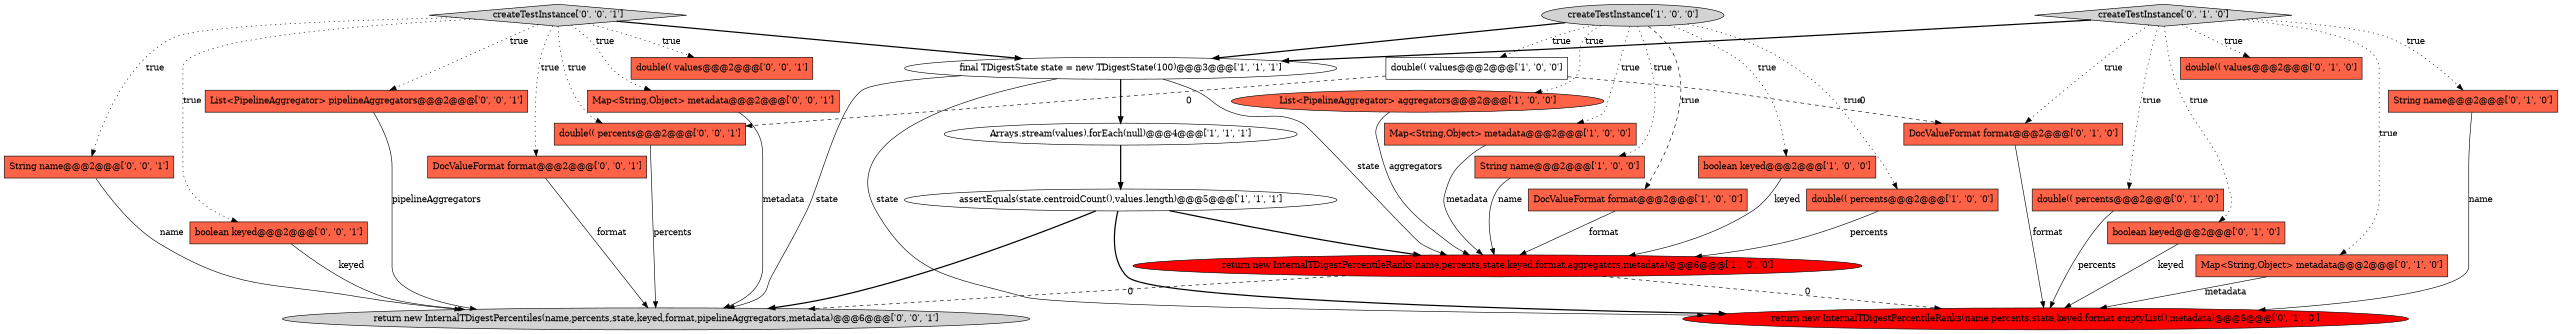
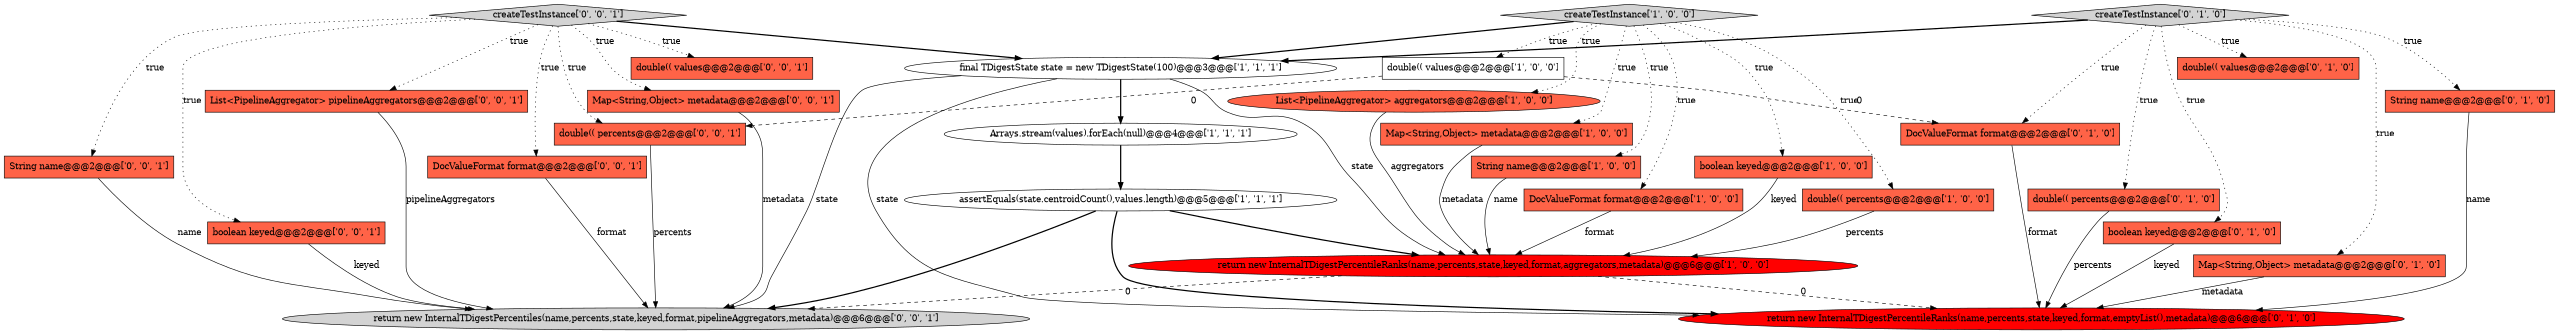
node "createTestInstance['1', '0', '0']": shape ellipse -> diamond
edge "createTestInstance['1', '0', '0']" -> "DocValueFormat format@@@2@@@['1', '0', '0']": style dashed -> dotted
